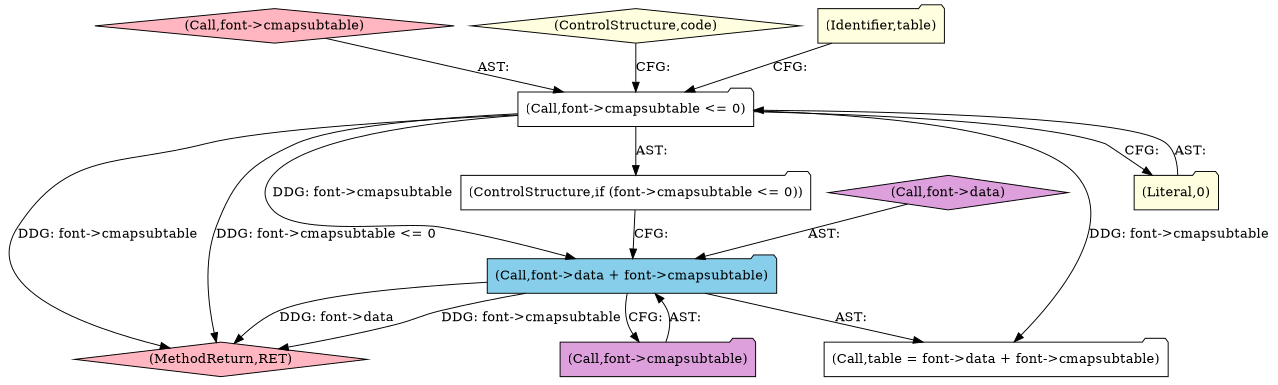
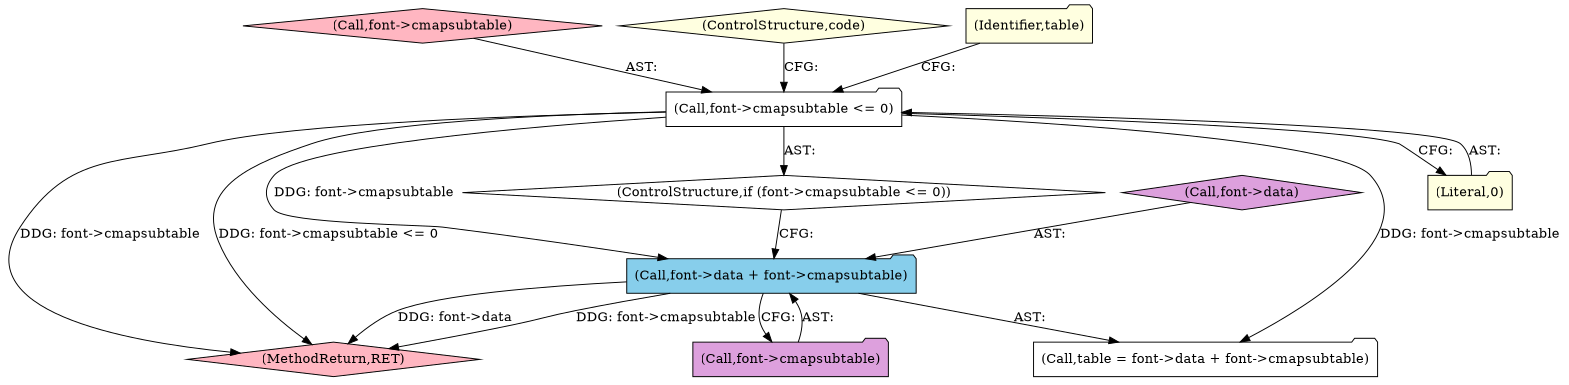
node "(ControlStructure,if (font->cmapsubtable <= 0))": shape folder -> diamond
